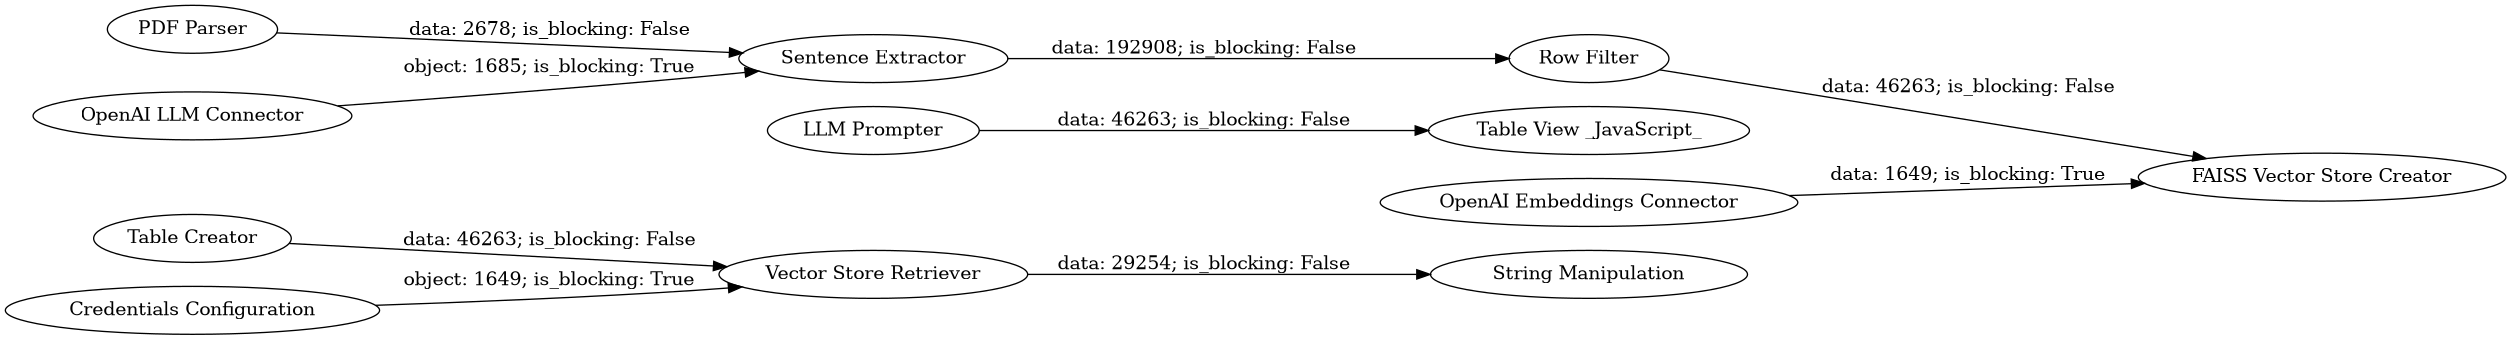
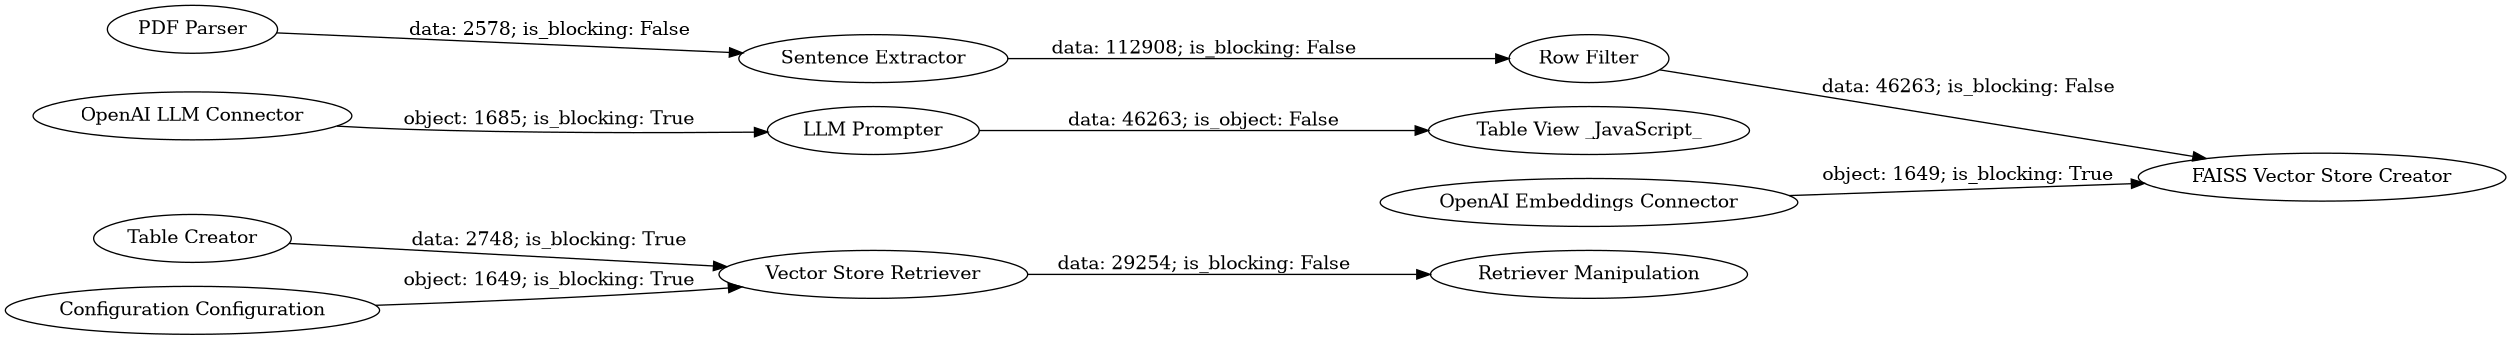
edge "PDF Parser" -> "Sentence Extractor": label "data: 2678; is_blocking: False" -> "data: 2578; is_blocking: False"
edge "Sentence Extractor" -> "Row Filter": label "data: 192908; is_blocking: False" -> "data: 112908; is_blocking: False"
edge "OpenAI LLM Connector" -> "Sentence Extractor": now "OpenAI LLM Connector" -> "LLM Prompter"
edge "LLM Prompter" -> "Table View _JavaScript_": label "data: 46263; is_blocking: False" -> "data: 46263; is_object: False"
edge "OpenAI Embeddings Connector" -> "FAISS Vector Store Creator": label "data: 1649; is_blocking: True" -> "object: 1649; is_blocking: True"
edge "Table Creator" -> "Vector Store Retriever": label "data: 46263; is_blocking: False" -> "data: 2748; is_blocking: True"
node "String Manipulation": label "String Manipulation" -> "Retriever Manipulation"
node "Credentials Configuration": label "Credentials Configuration" -> "Configuration Configuration"
